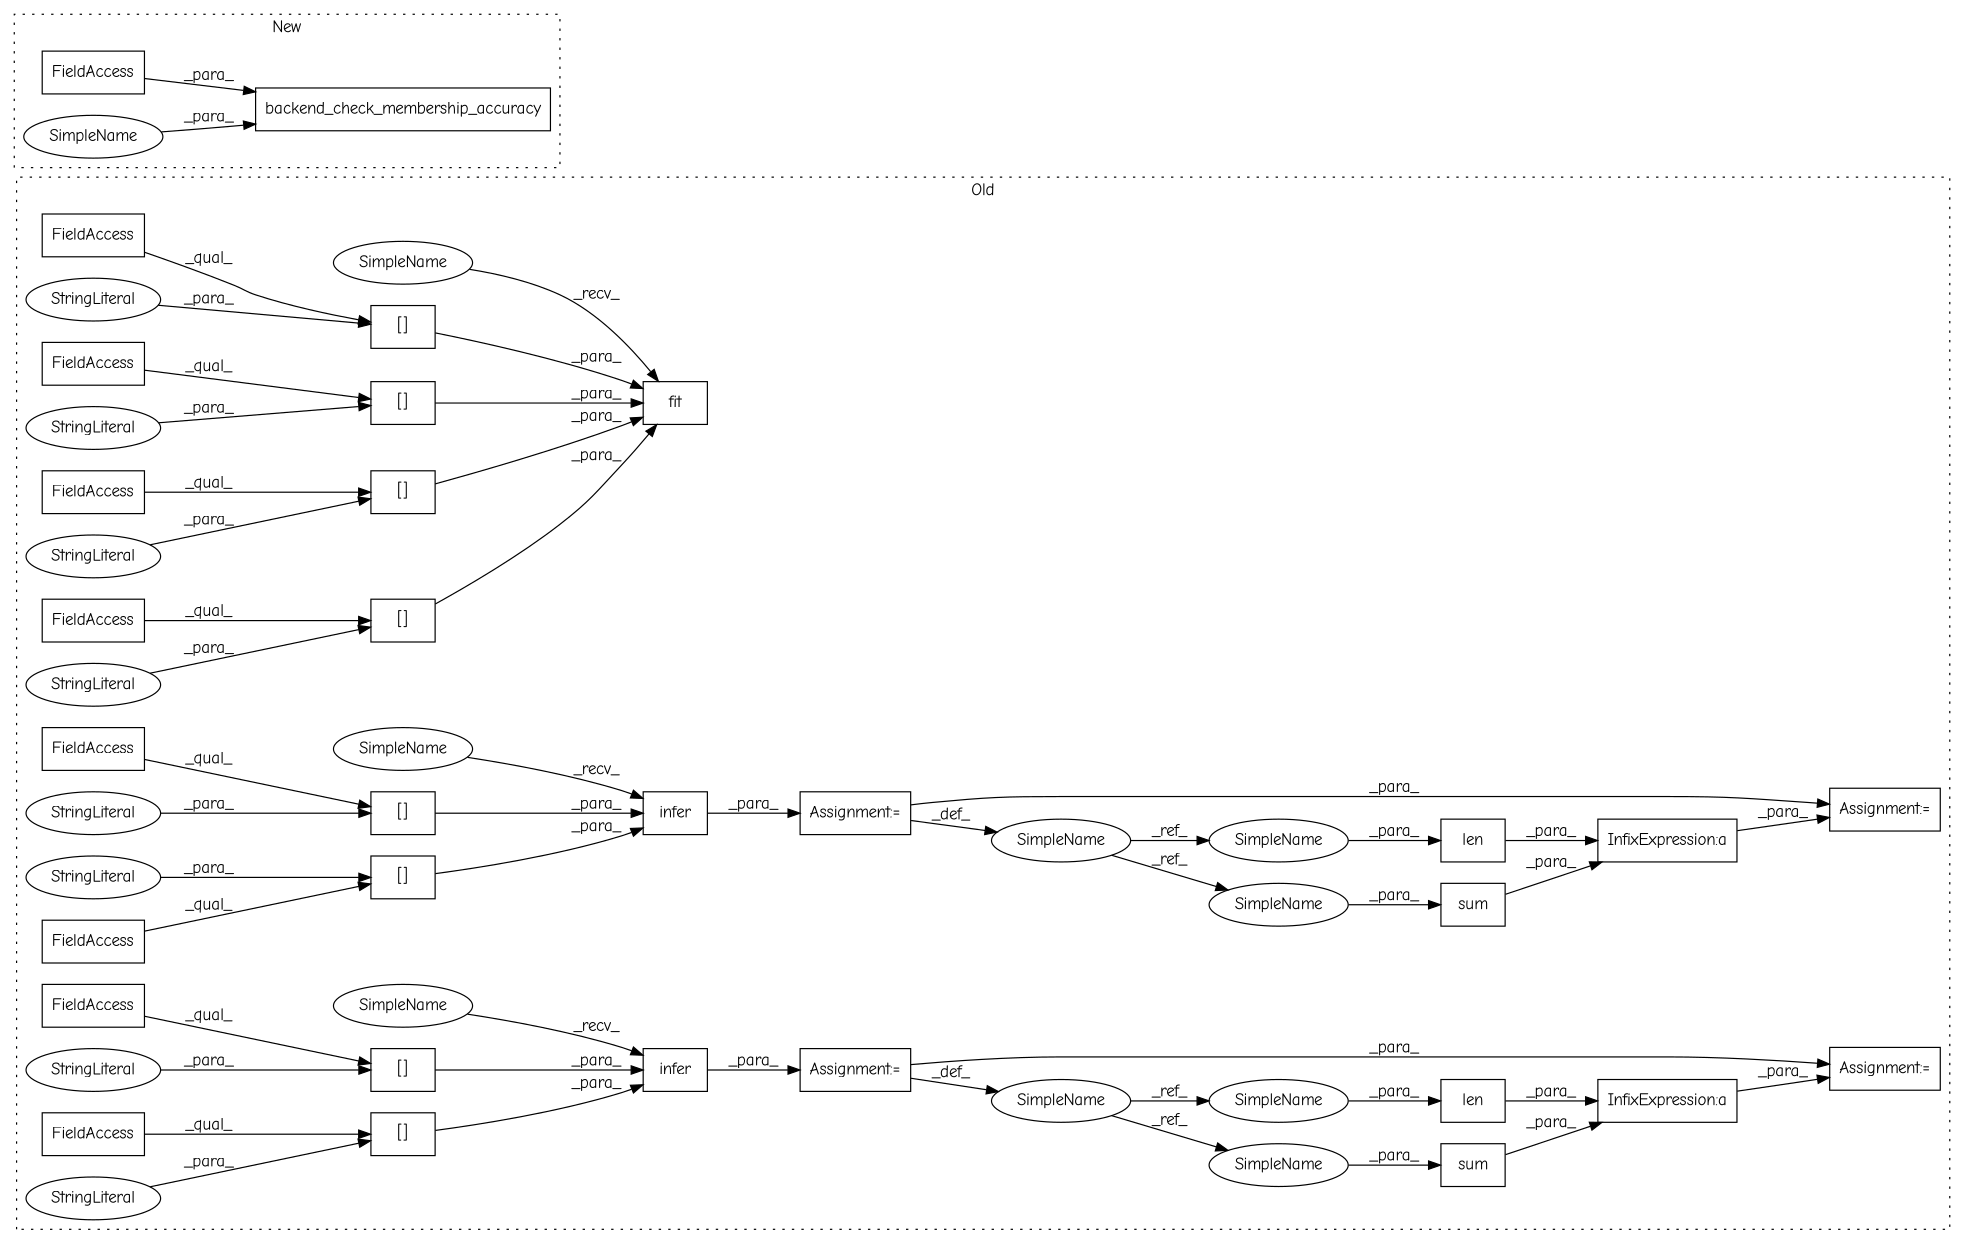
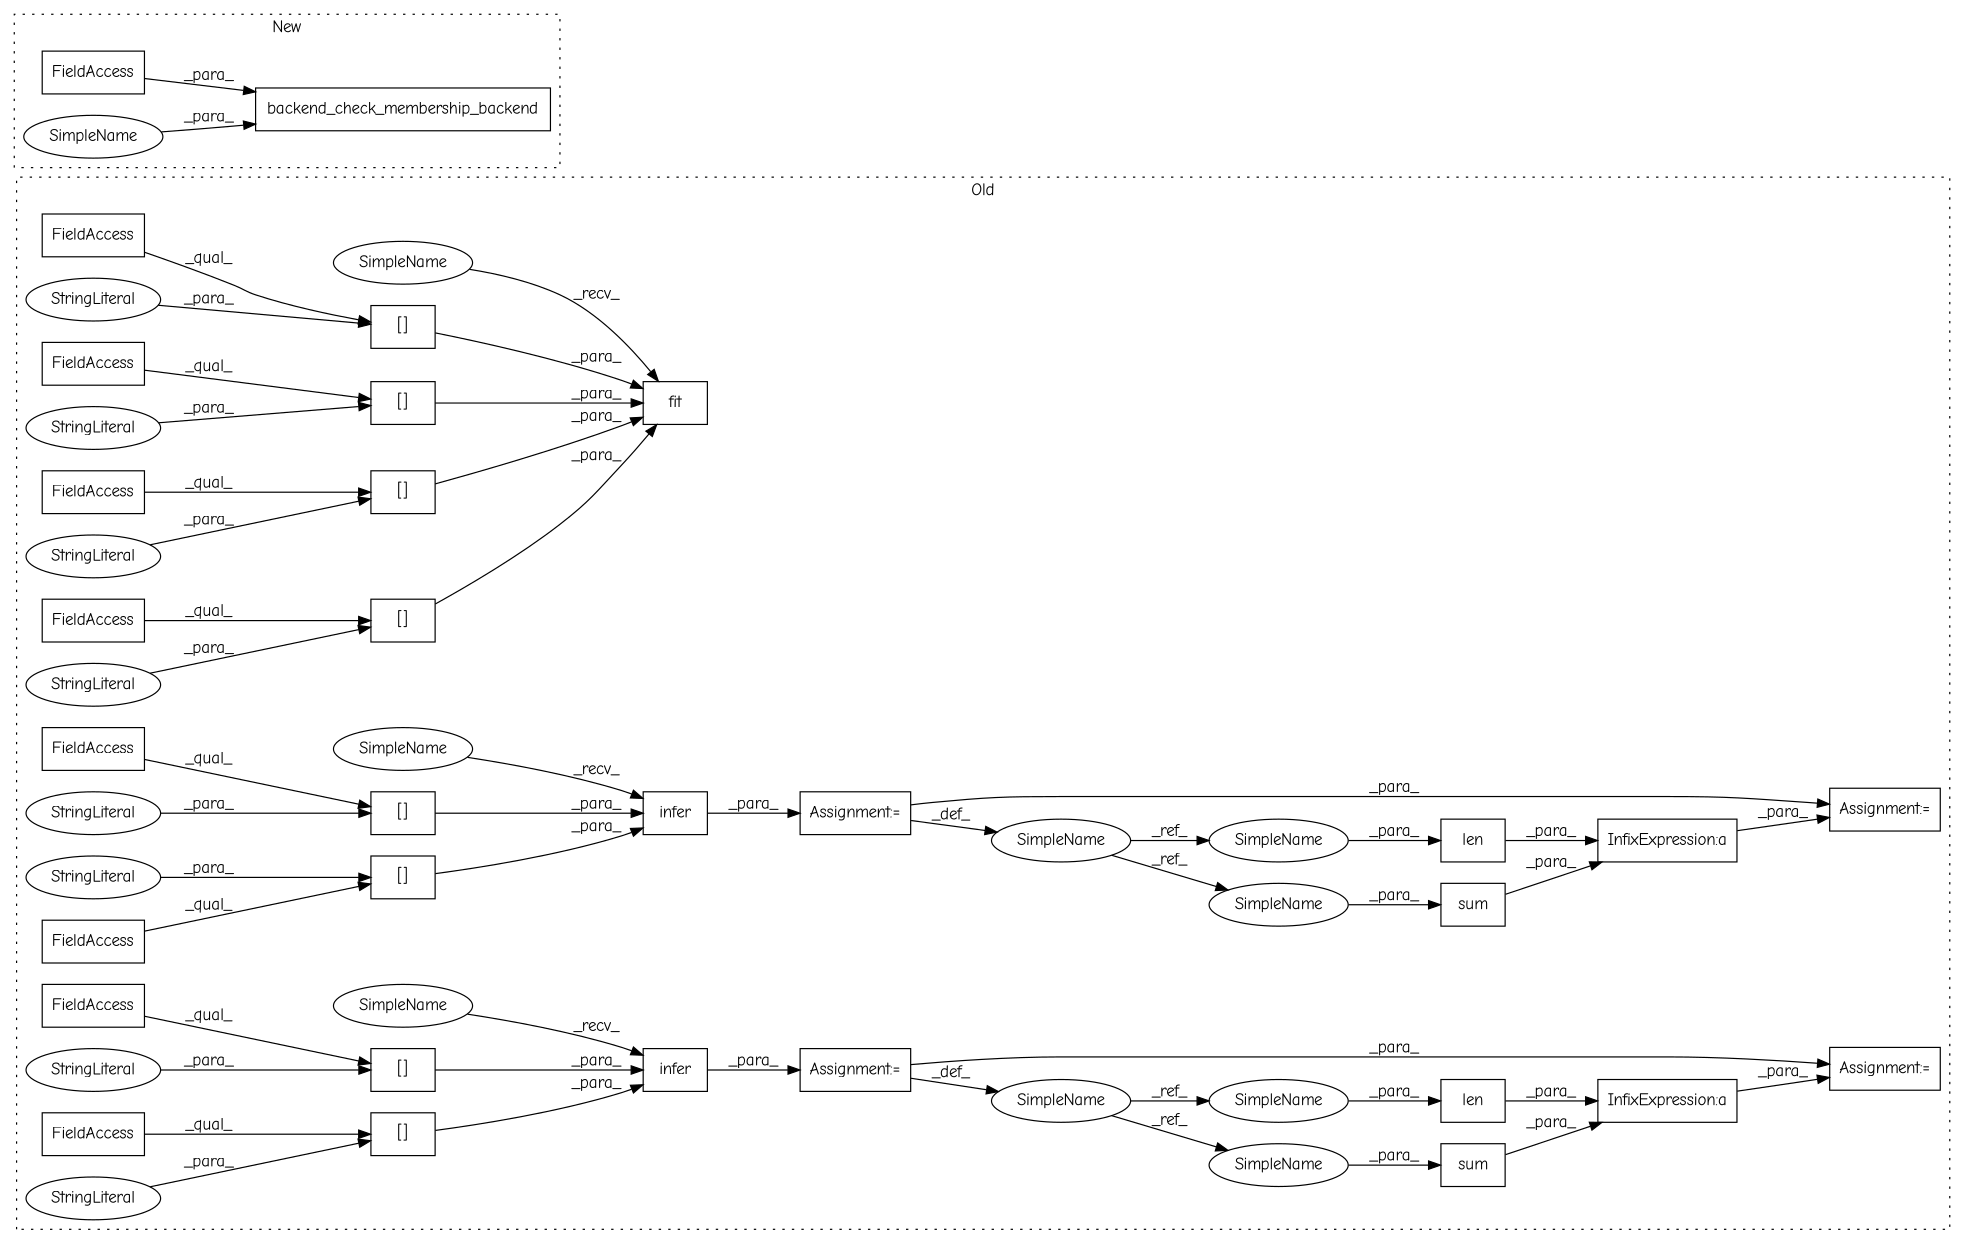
node "backend_check_membership_accuracy": label "backend_check_membership_accuracy" -> "backend_check_membership_backend"
